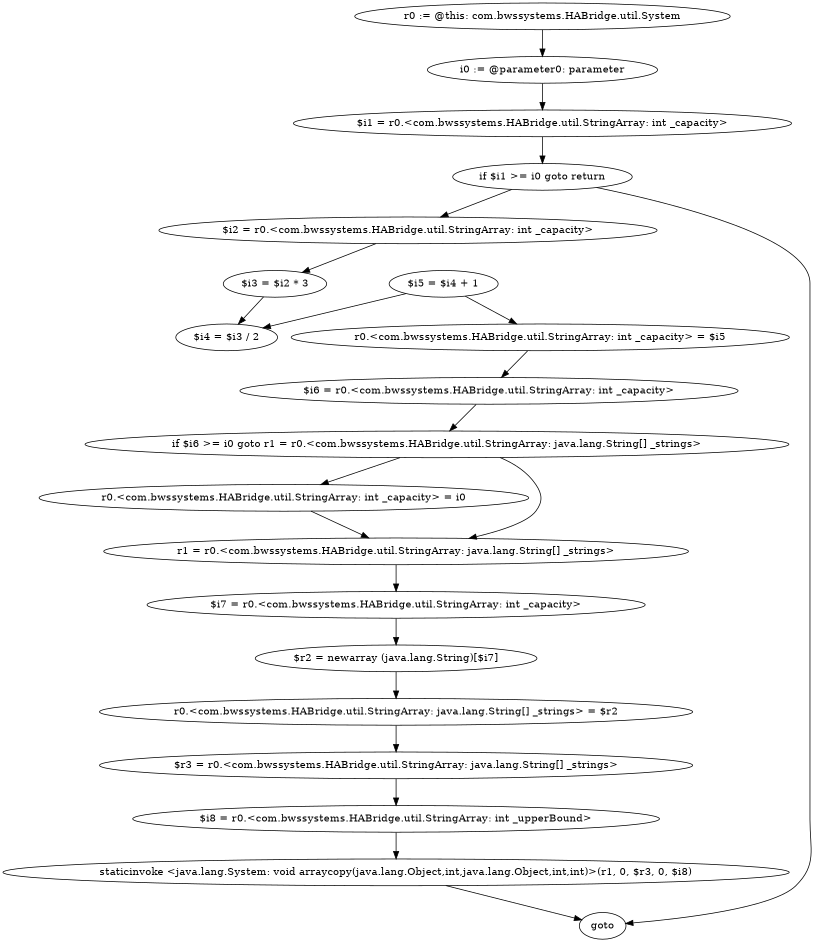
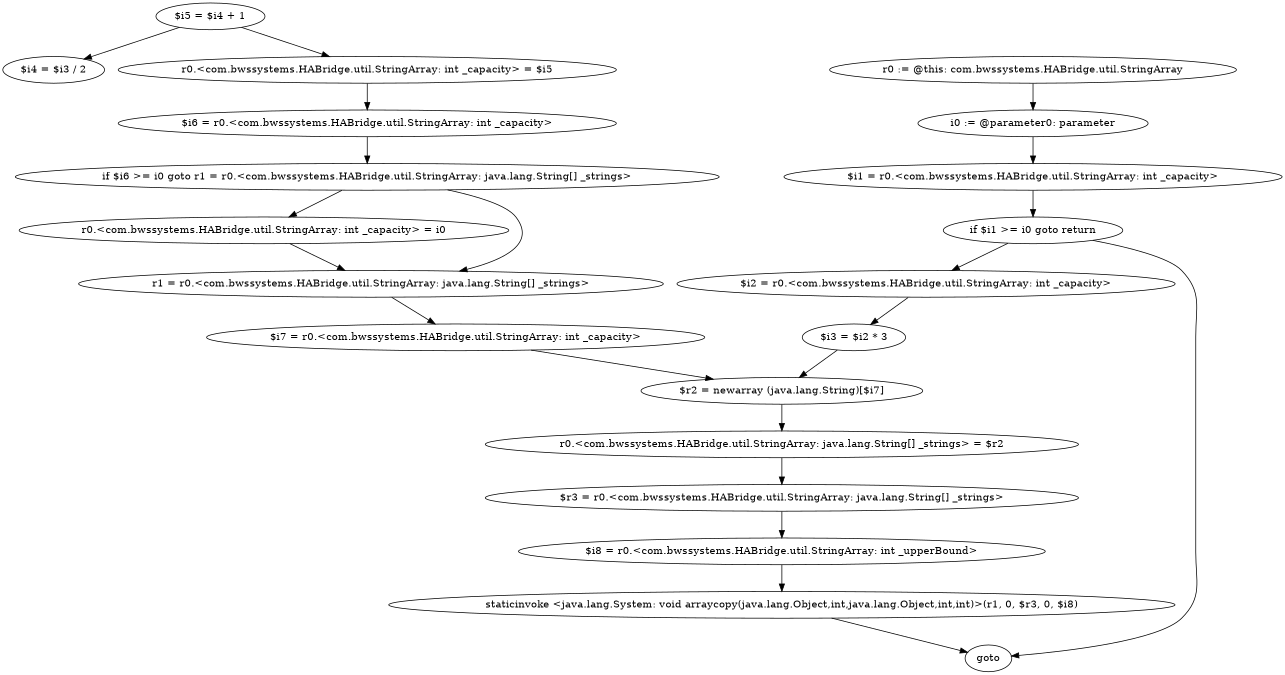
node "r0 := @this: com.bwssystems.HABridge.util.System": label "r0 := @this: com.bwssystems.HABridge.util.System" -> "r0 := @this: com.bwssystems.HABridge.util.StringArray"
edge "$i3 = $i2 * 3" -> "$i4 = $i3 / 2": now "$i3 = $i2 * 3" -> "$r2 = newarray (java.lang.String)[$i7]"
